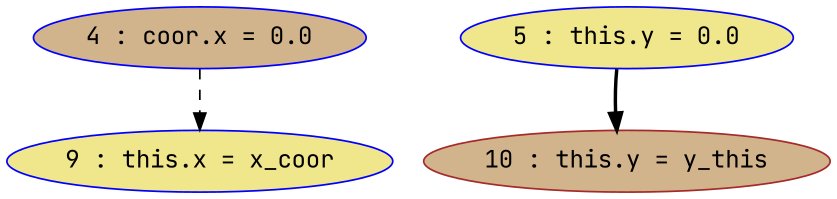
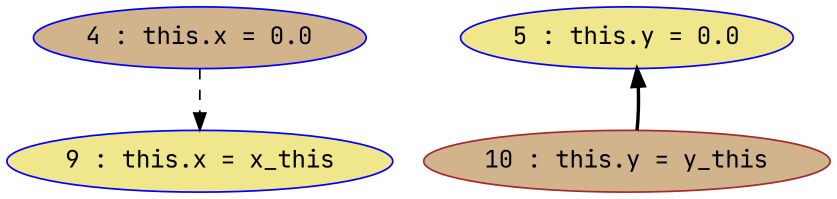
node "4 : coor.x = 0.0": label "4 : coor.x = 0.0" -> "4 : this.x = 0.0"
edge "5 : this.y = 0.0" -> "10 : this.y = y_this": reversed
node "9 : this.x = x_coor": label "9 : this.x = x_coor" -> "9 : this.x = x_this"
